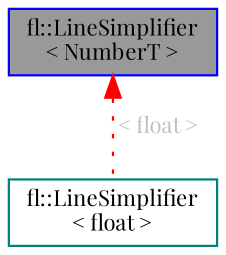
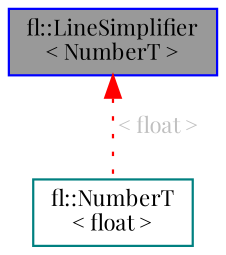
node "fl::LineSimplifier < float >": label "fl::LineSimplifier < float >" -> "fl::NumberT < float >"
